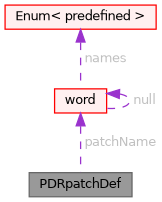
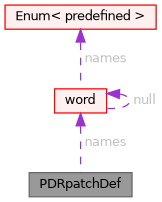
edge "PDRpatchDef" -> "word": label " patchName" -> " names"
